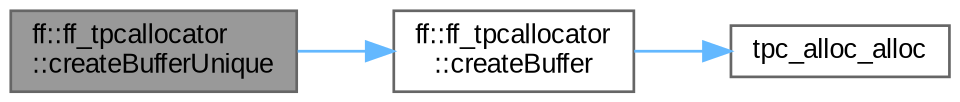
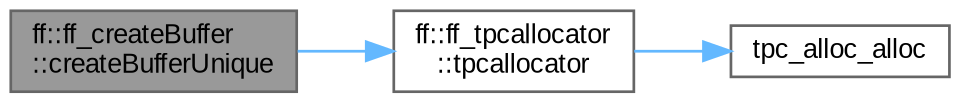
node "ff::ff_tpcallocator ::createBufferUnique": label "ff::ff_tpcallocator ::createBufferUnique" -> "ff::ff_createBuffer ::createBufferUnique"
node "ff::ff_tpcallocator ::createBuffer": label "ff::ff_tpcallocator ::createBuffer" -> "ff::ff_tpcallocator ::tpcallocator"
